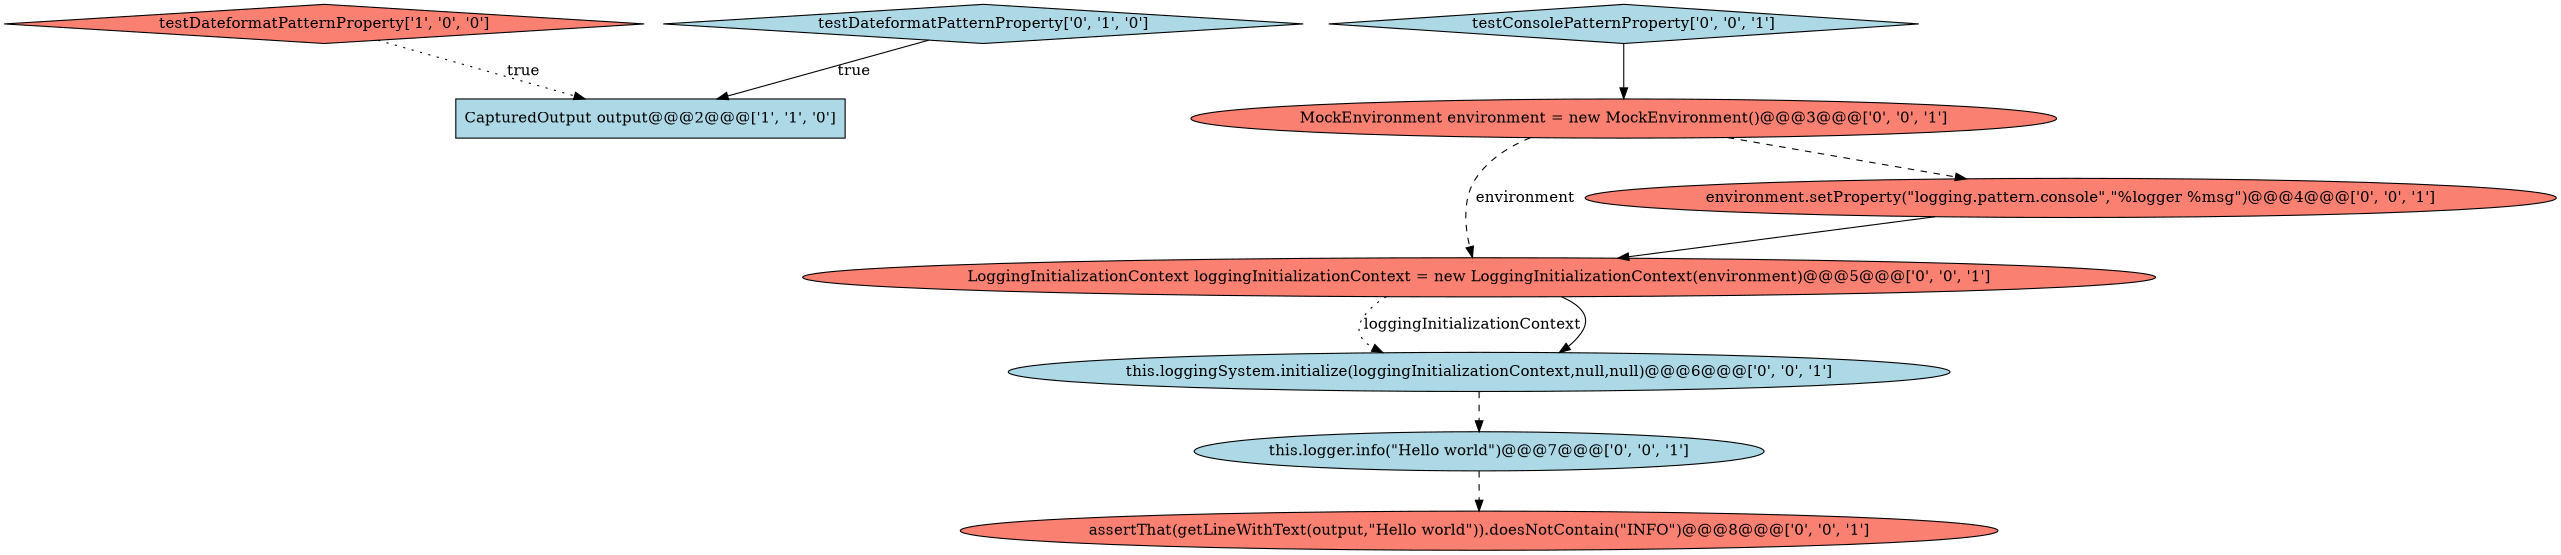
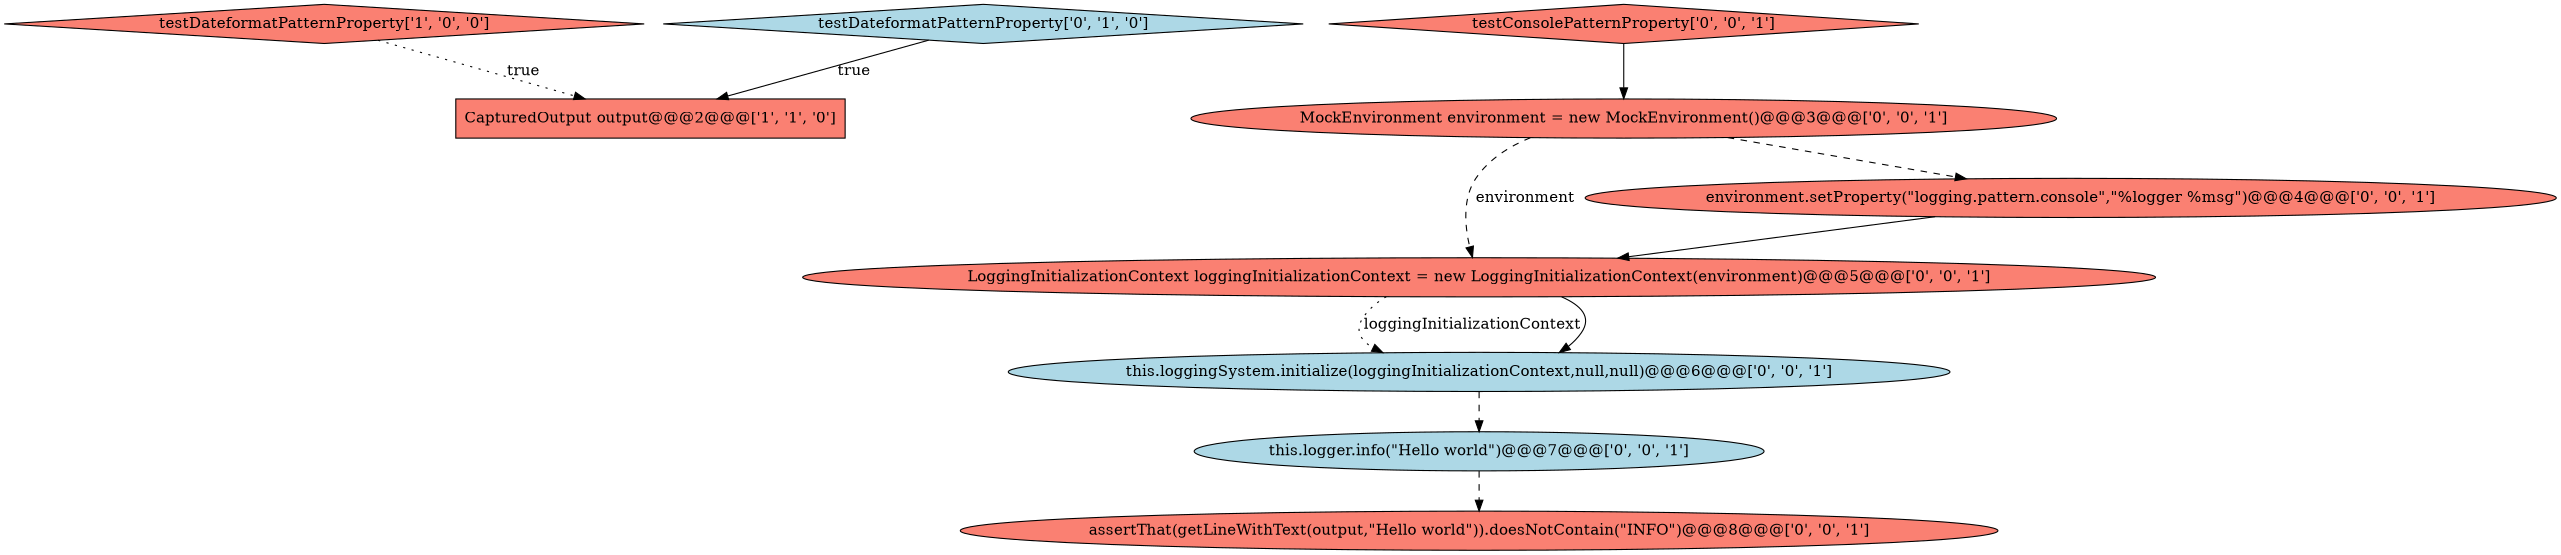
node "testConsolePatternProperty['0', '0', '1']": fillcolor lightblue -> salmon
node "CapturedOutput output@@@2@@@['1', '1', '0']": fillcolor lightblue -> salmon
